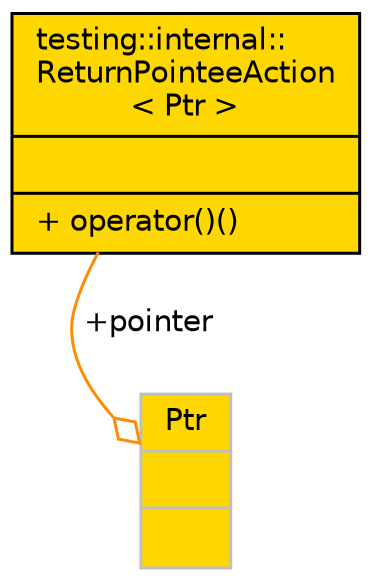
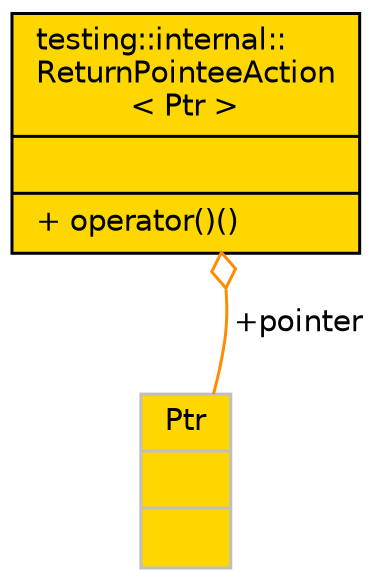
edge "testing::internal::" -> "Ptr": reversed
